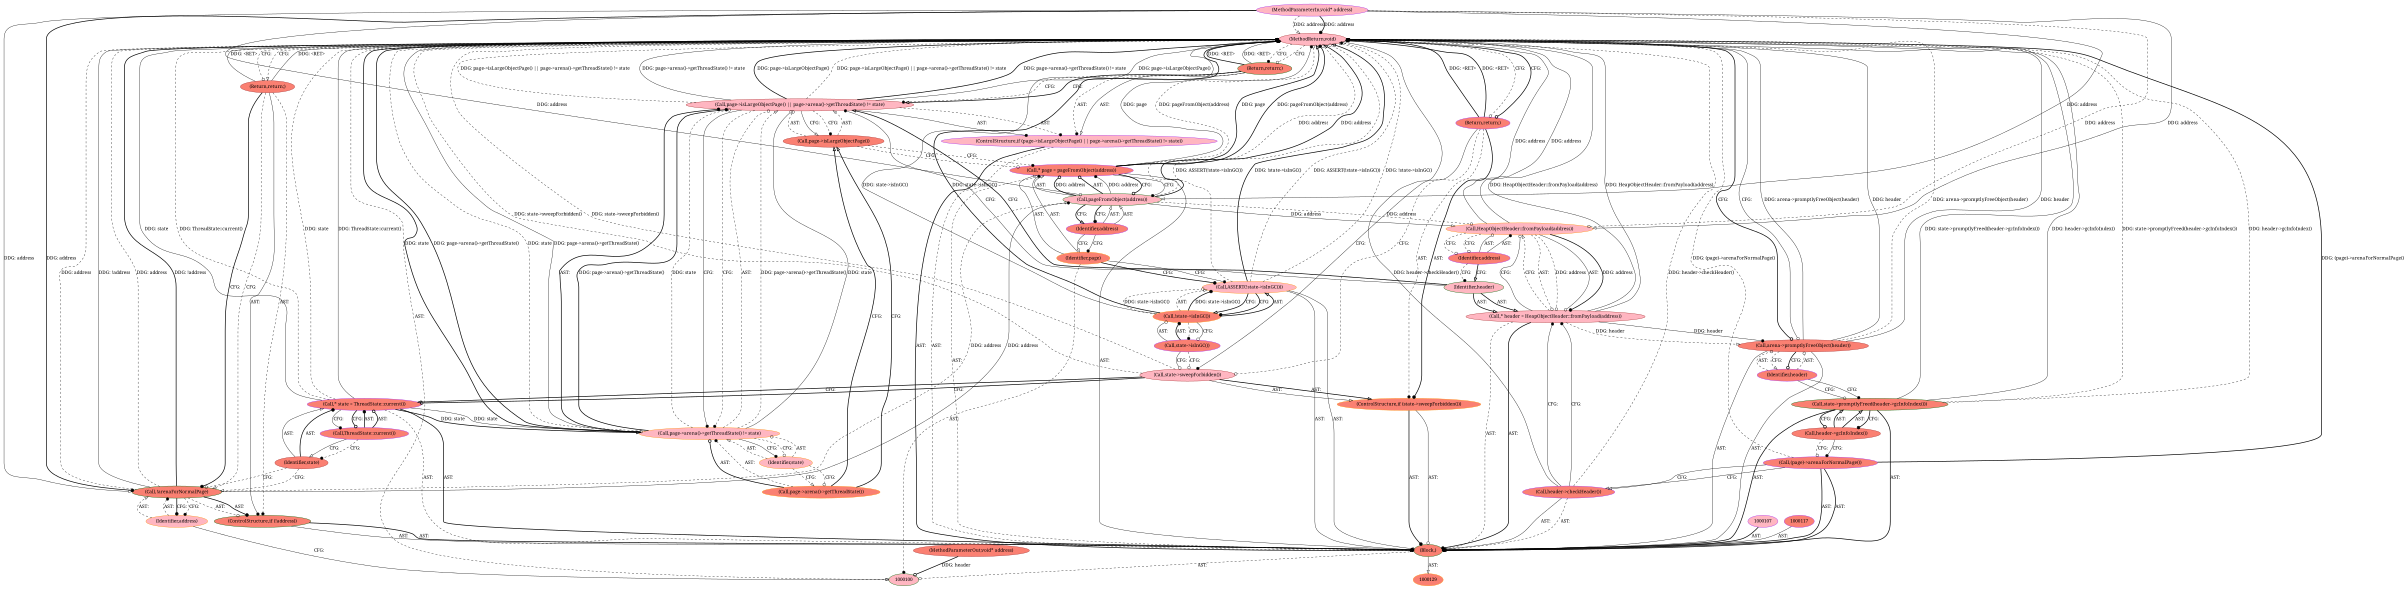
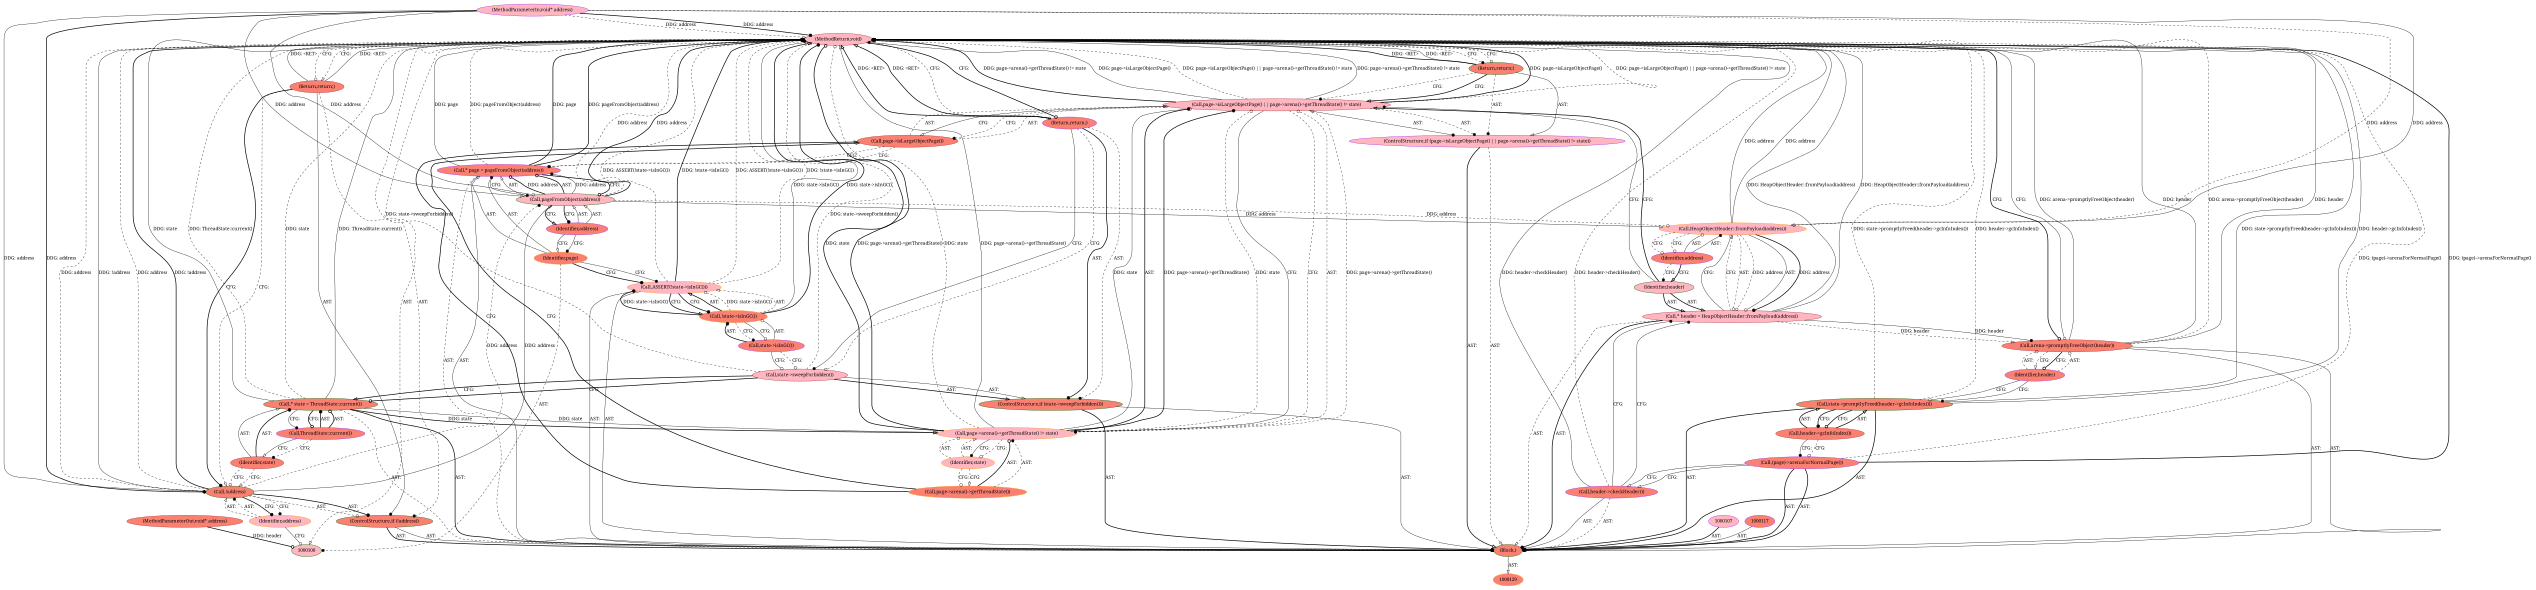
node "(Call,* state = ThreadState::current())": color purple -> darkgreen
node "(ControlStructure,if (state->sweepForbidden()))": color darkorange -> darkgreen
node "(Call,!arenaForNormalPage)": label "(Call,!arenaForNormalPage)" -> "(Call,!address)"
edge "(Block,)" -> "1000100": removed, label "AST:"
